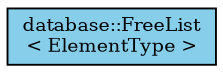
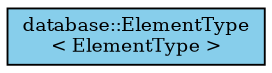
node "database::FreeList < ElementType >": label "database::FreeList < ElementType >" -> "database::ElementType < ElementType >"
